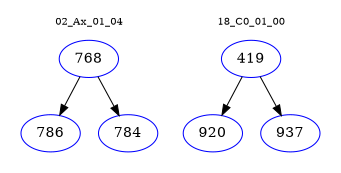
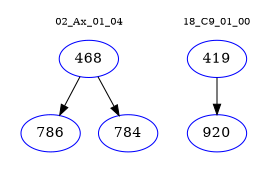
cluster "18_C0_01_00": label "18_C0_01_00" -> "18_C9_01_00"
node "768": label "768" -> "468"
node "937": removed
